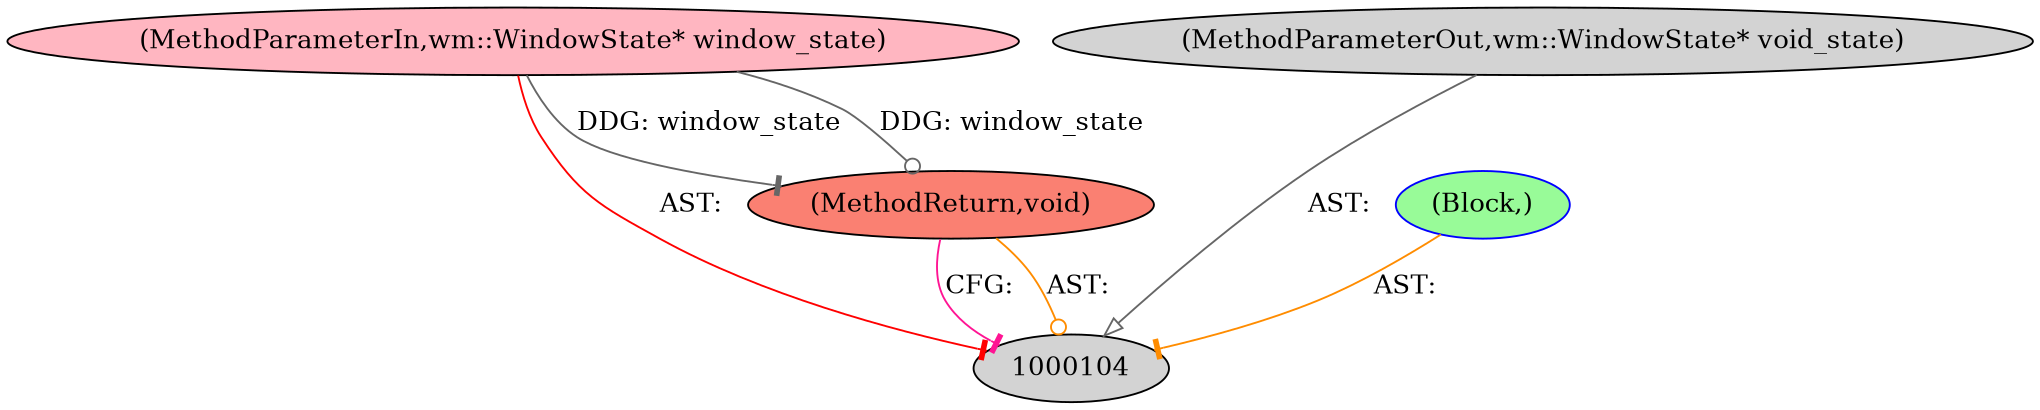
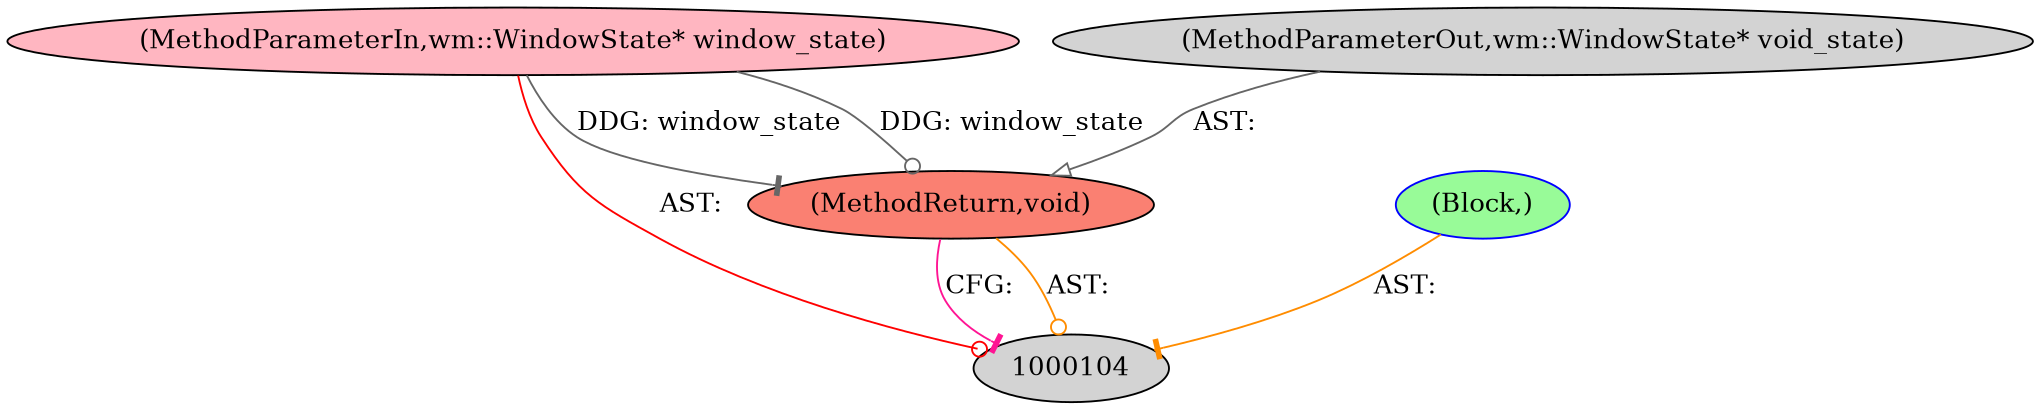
edge "(MethodParameterOut,wm::WindowState* void_state)" -> "1000104": now "(MethodParameterOut,wm::WindowState* void_state)" -> "(MethodReturn,void)"
edge "(MethodParameterIn,wm::WindowState* window_state)" -> "1000104": arrowhead tee -> odot
